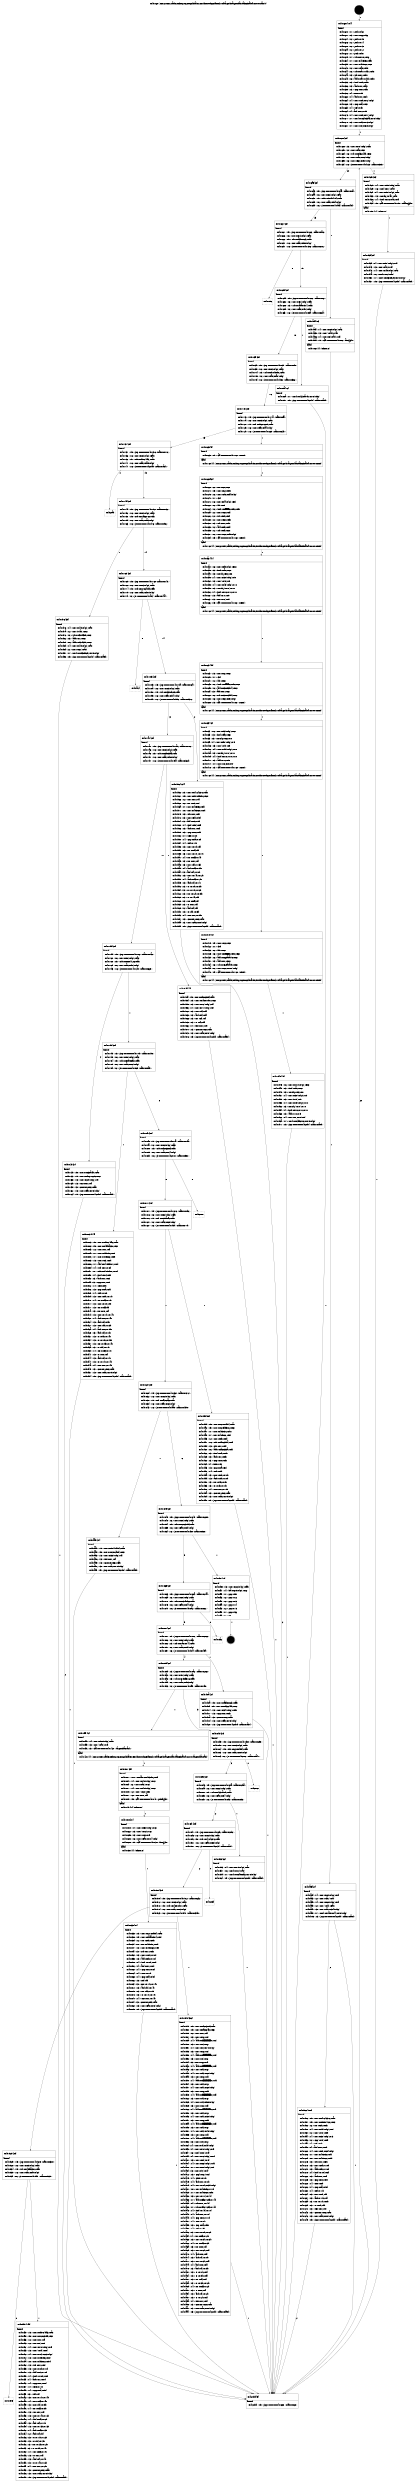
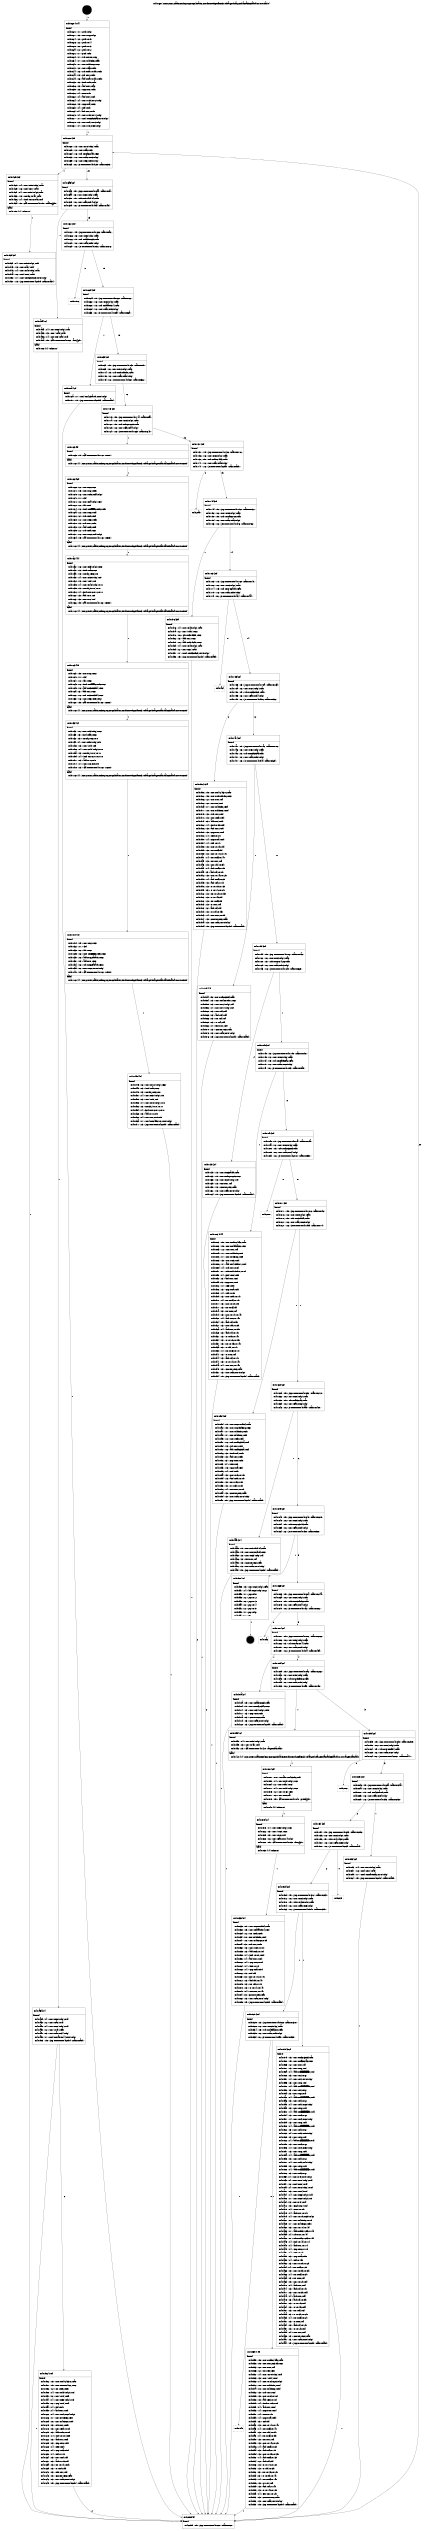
edge "0x401f59 [149]" -> "0x4020bd [5]": added, label "1"
